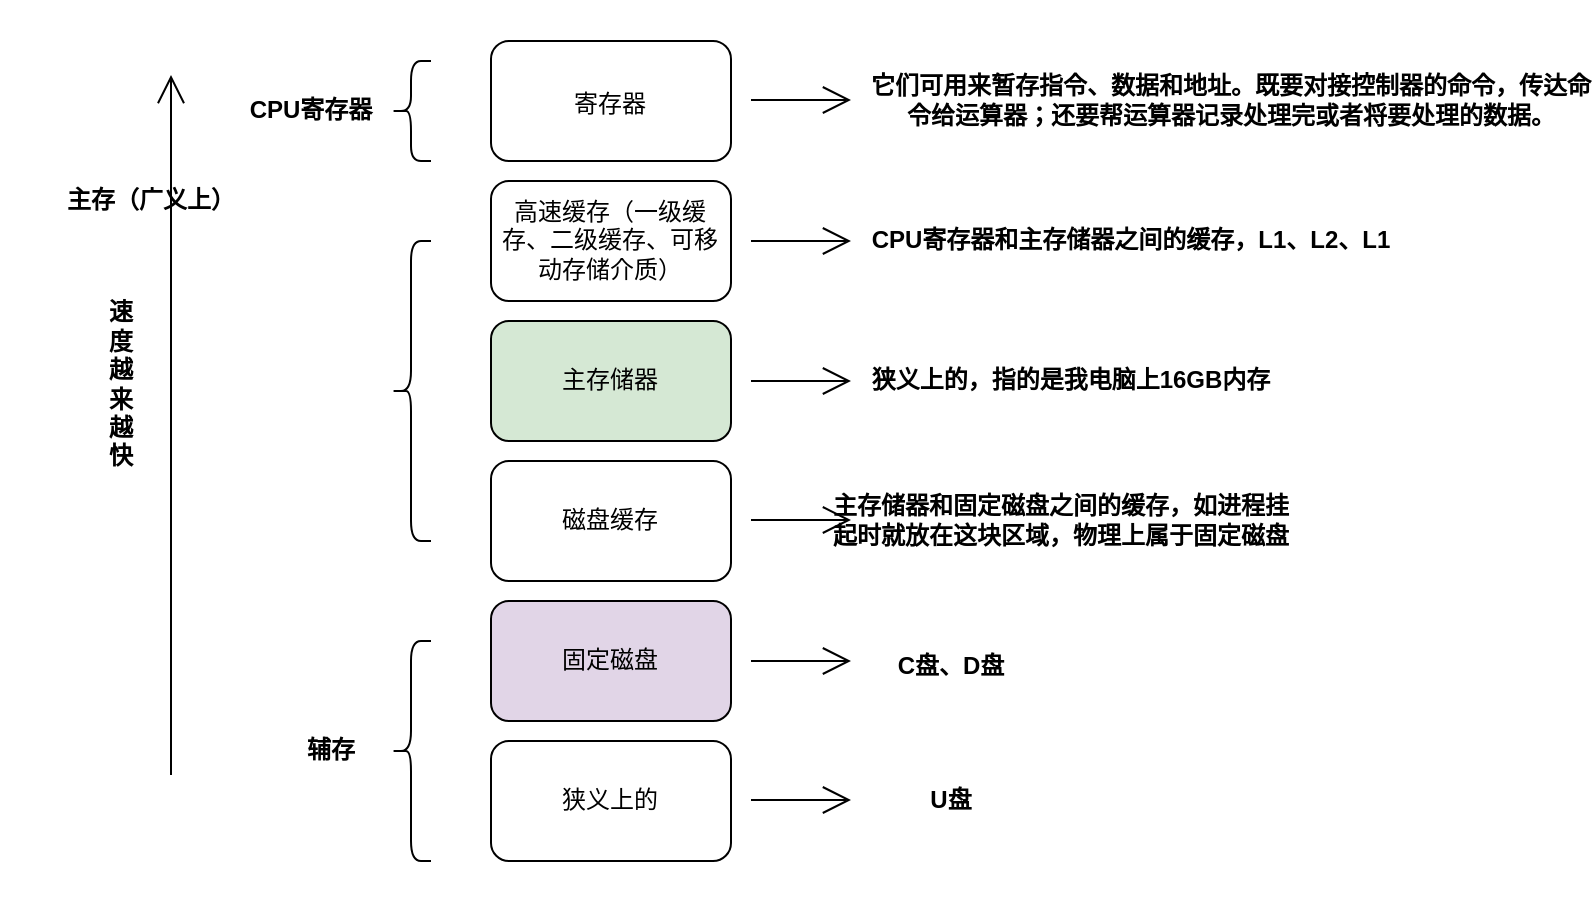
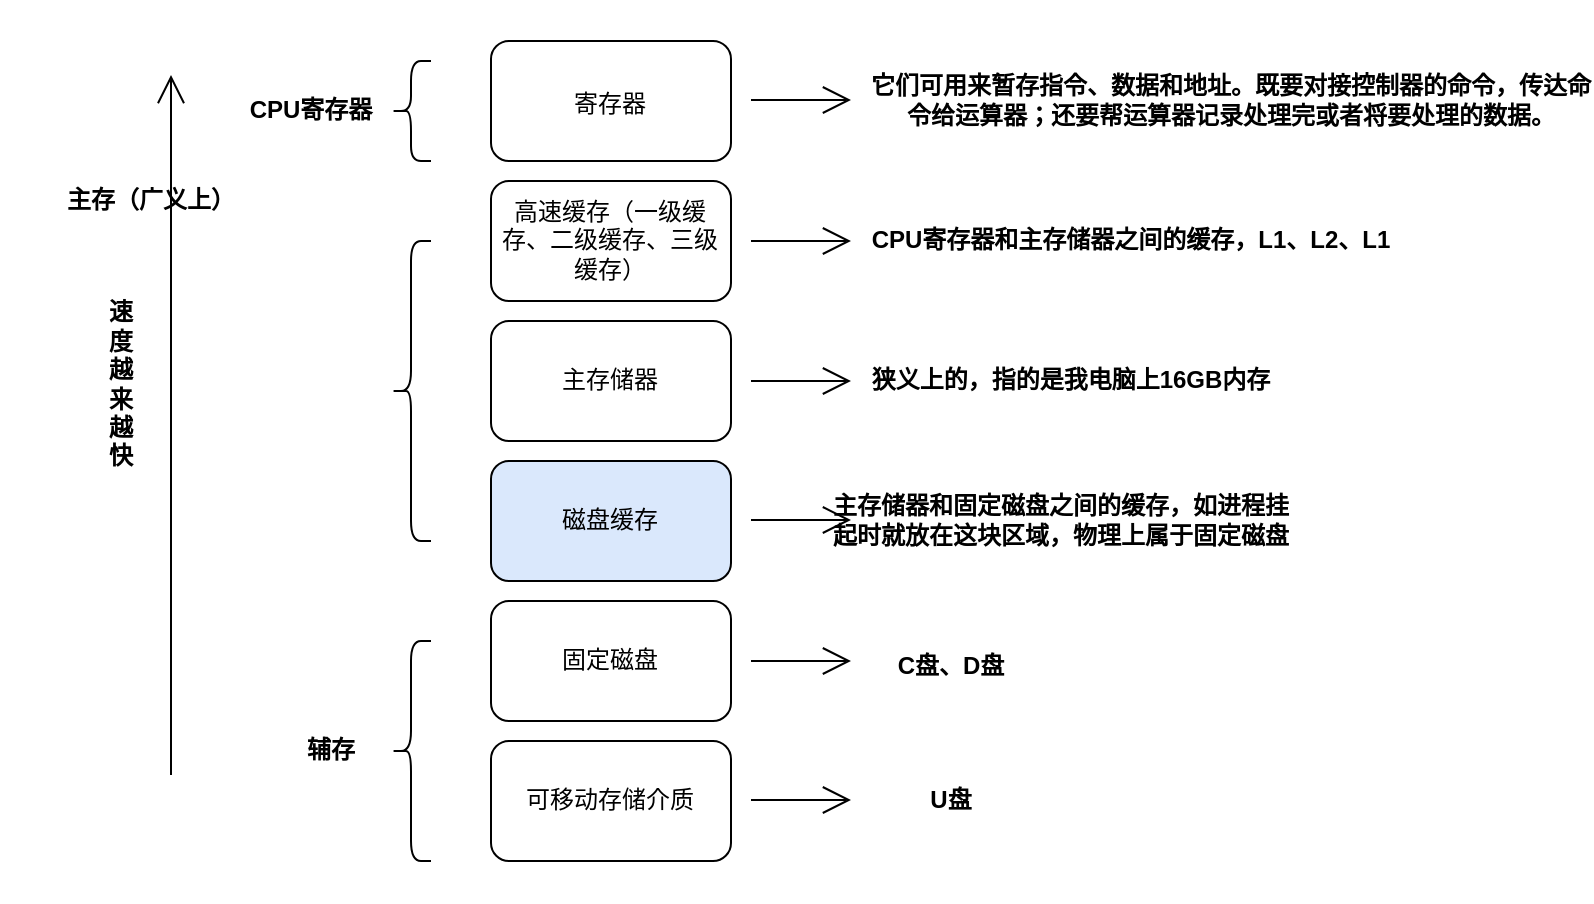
node "高速缓存（一级缓存、二级缓存、可移动存储介质）": label "高速缓存（一级缓存、二级缓存、可移动存储介质）" -> "高速缓存（一级缓存、二级缓存、三级缓存）"
node "主存储器": fillcolor #d5e8d4 -> #ffffff
node "磁盘缓存": fillcolor #ffffff -> #dae8fc
node "固定磁盘": fillcolor #e1d5e7 -> #ffffff
node "狭义上的": label "狭义上的" -> "可移动存储介质"
